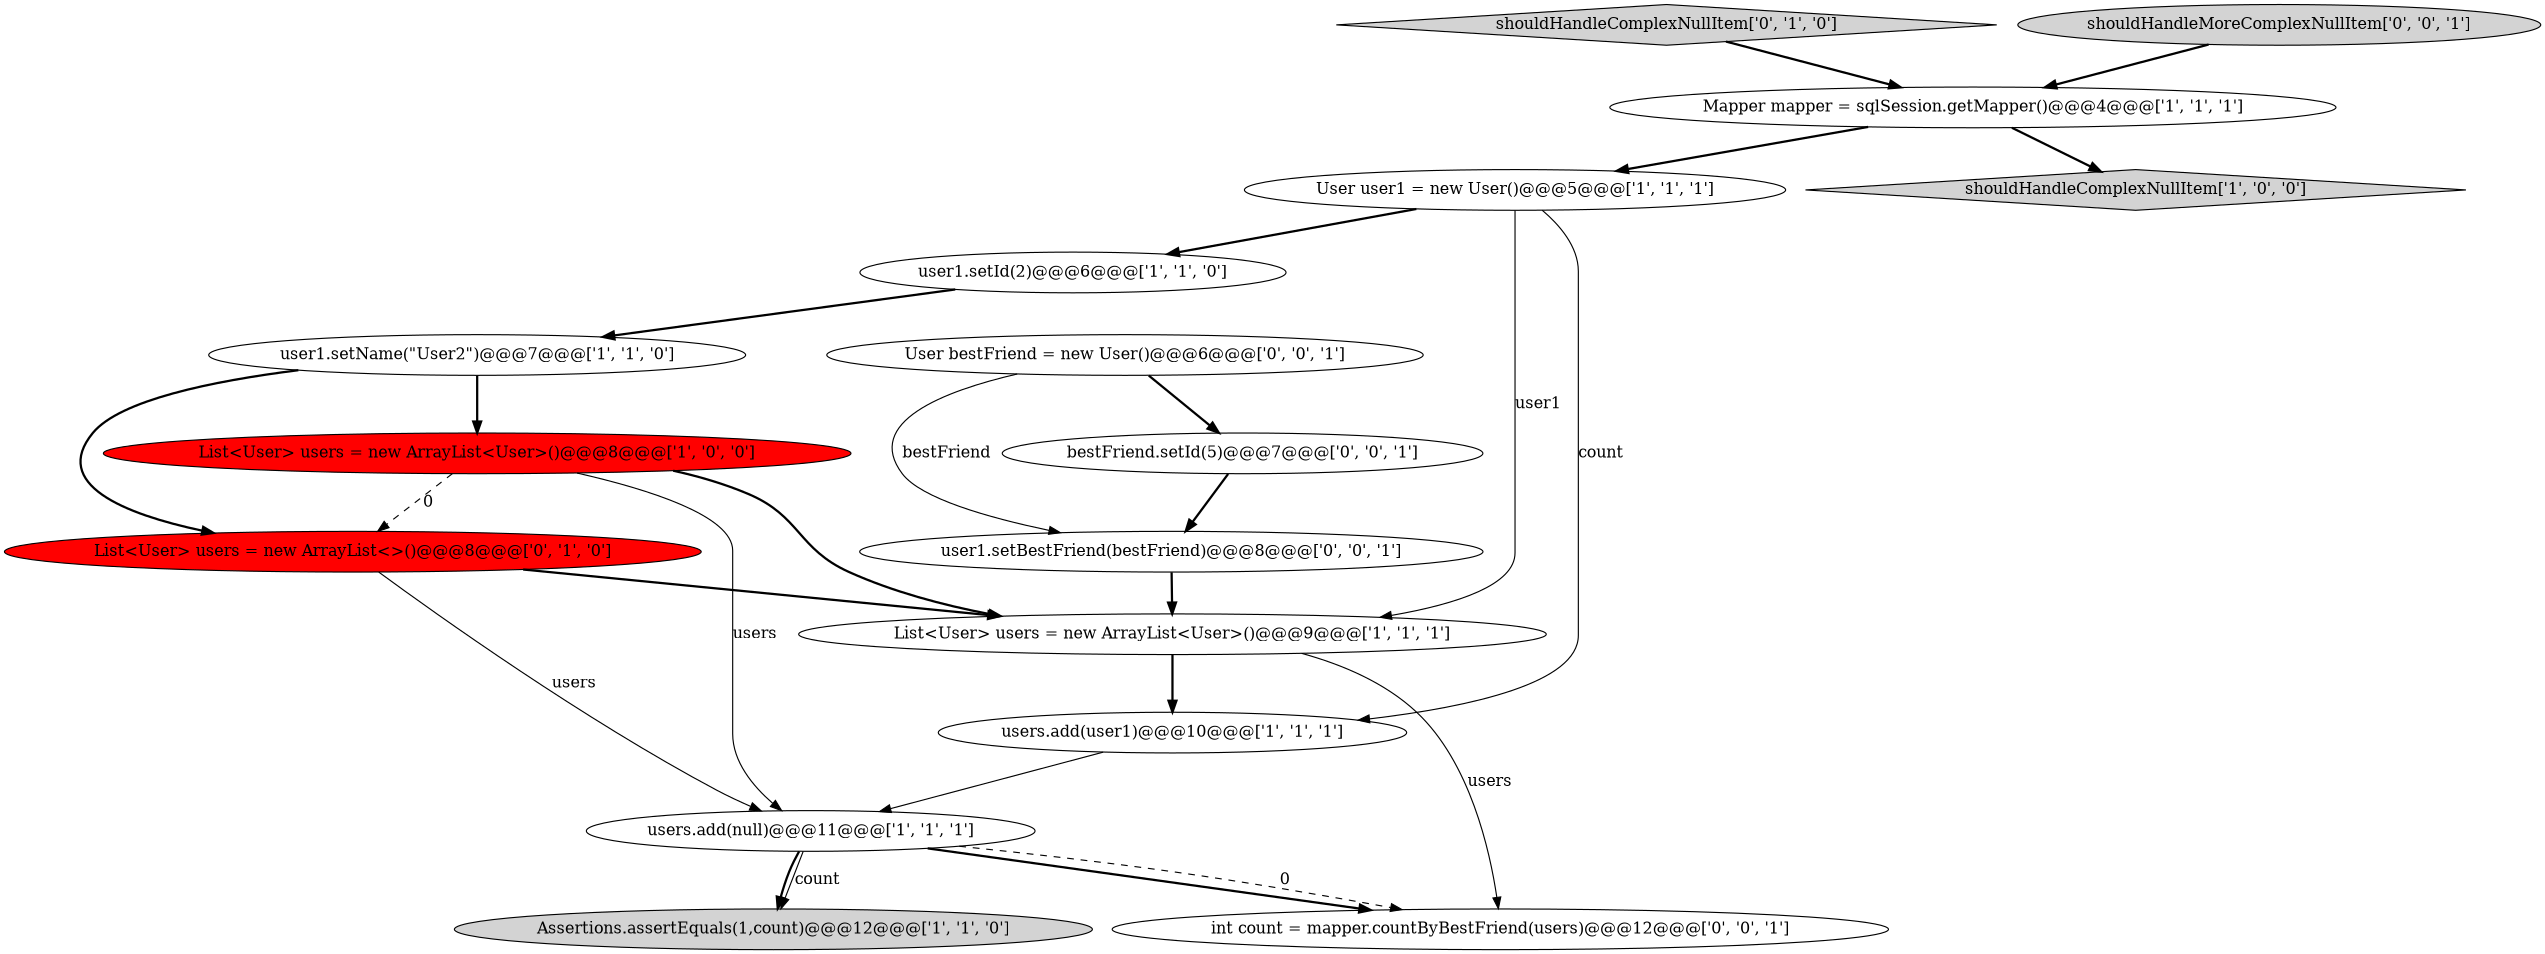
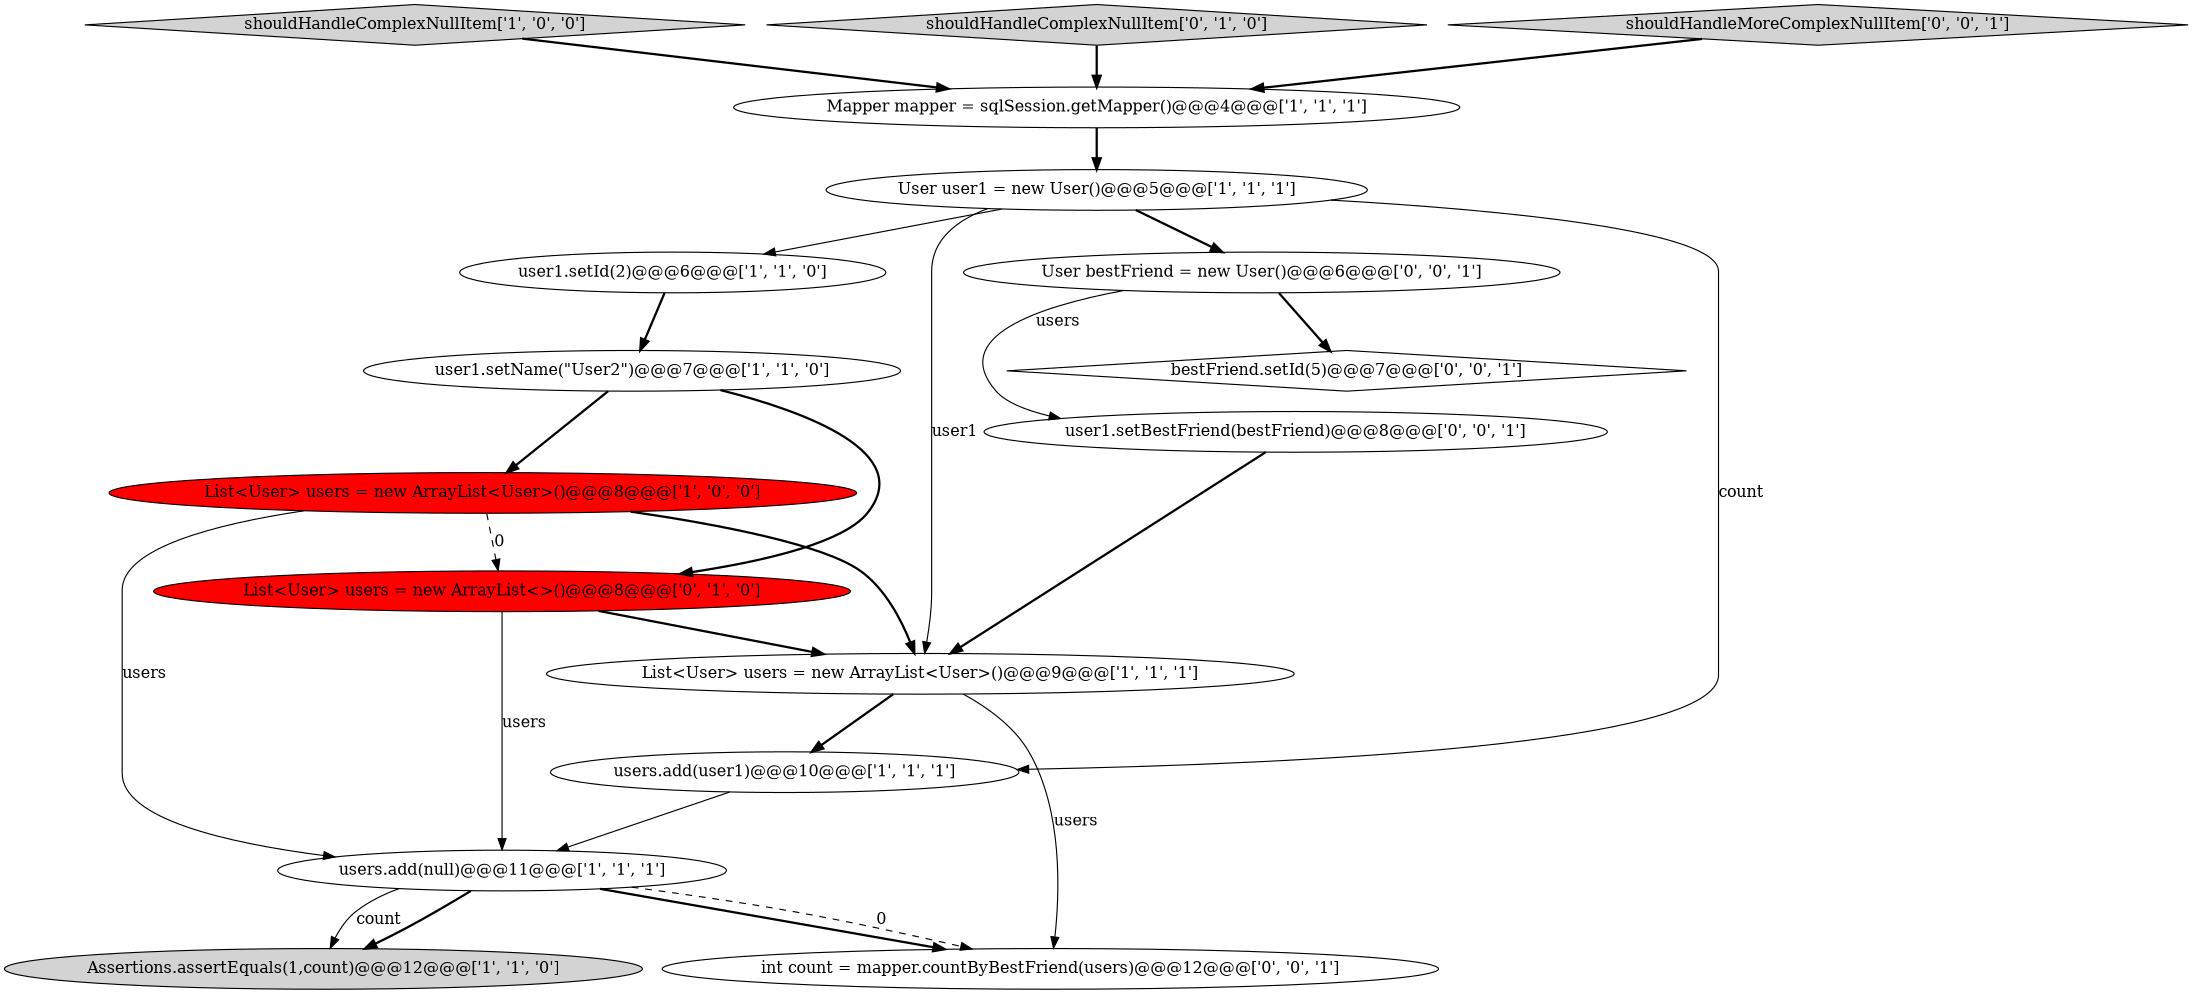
node "shouldHandleMoreComplexNullItem['0', '0', '1']": shape ellipse -> diamond
edge "Mapper mapper = sqlSession.getMapper()@@@4@@@['1', '1', '1']" -> "shouldHandleComplexNullItem['1', '0', '0']": reversed
edge "User user1 = new User()@@@5@@@['1', '1', '1']" -> "User bestFriend = new User()@@@6@@@['0', '0', '1']": added
edge "User user1 = new User()@@@5@@@['1', '1', '1']" -> "user1.setId(2)@@@6@@@['1', '1', '0']": style bold -> solid
edge "User bestFriend = new User()@@@6@@@['0', '0', '1']" -> "user1.setBestFriend(bestFriend)@@@8@@@['0', '0', '1']": label "bestFriend" -> "users"
node "bestFriend.setId(5)@@@7@@@['0', '0', '1']": shape ellipse -> diamond
edge "bestFriend.setId(5)@@@7@@@['0', '0', '1']" -> "user1.setBestFriend(bestFriend)@@@8@@@['0', '0', '1']": removed
